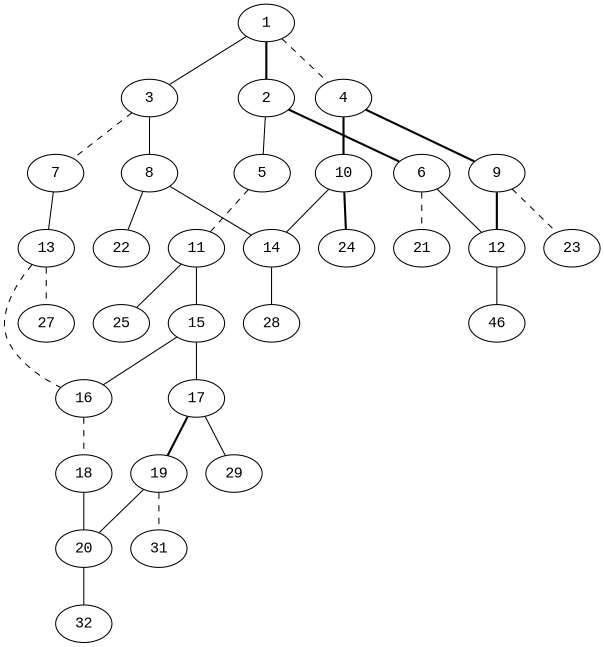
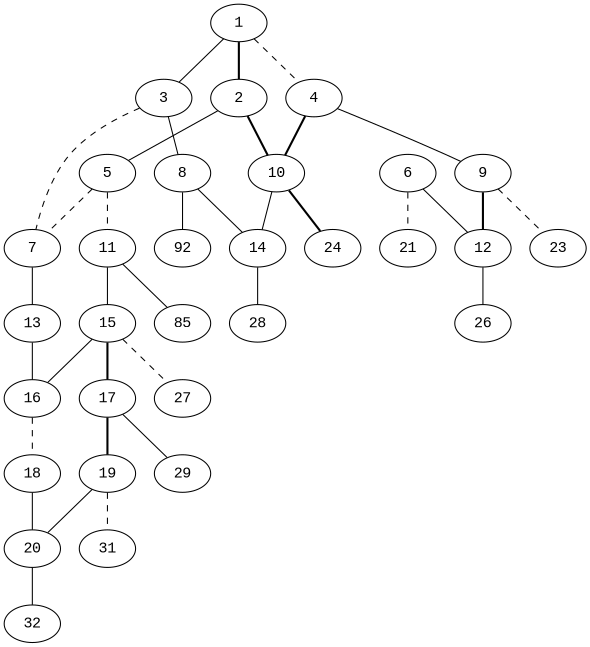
edge "2" -- "6": now "2" -- "10"
edge "4" -- "9": style bold -> solid
edge "5" -- "7": added
node "22": label "22" -> "92"
edge "13" -- "27": now "15" -- "27"
node "25": label "25" -> "85"
node "46": label "46" -> "26"
edge "13" -- "16": style dashed -> solid
edge "15" -- "17": style solid -> bold
